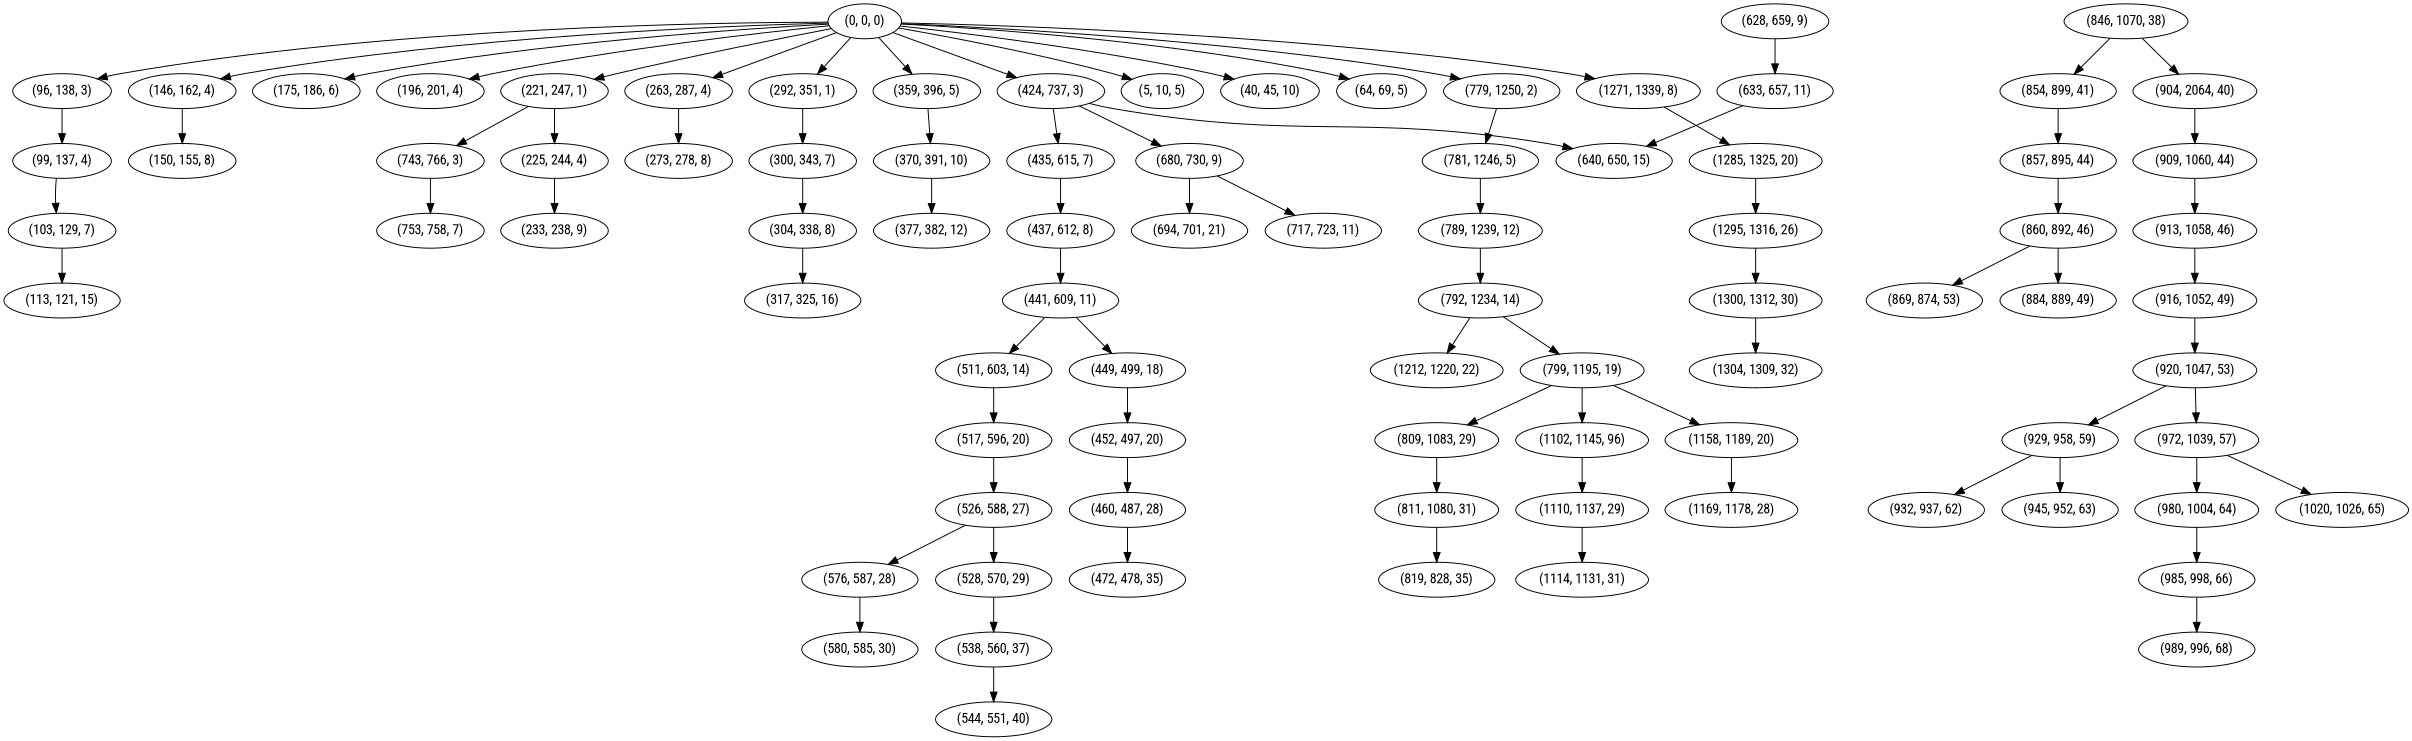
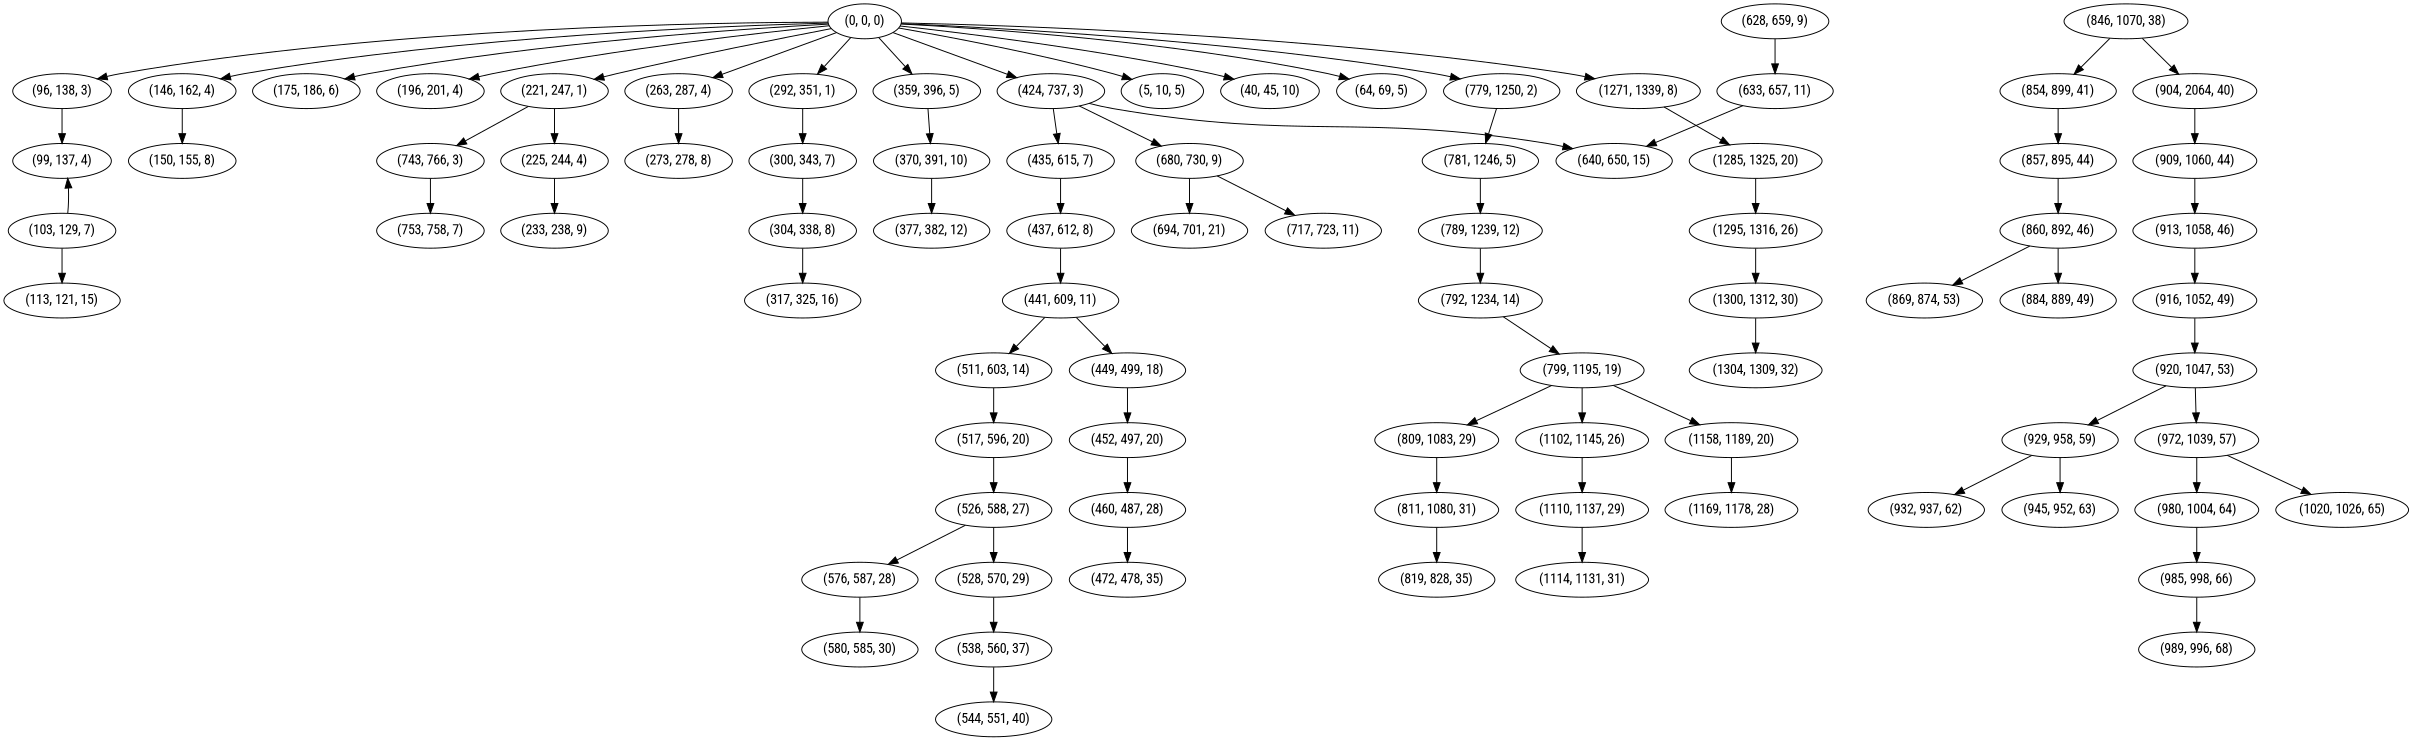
edge "(99, 137, 4)" -> "(103, 129, 7)": reversed
node "(1212, 1220, 22)": removed
node "(1102, 1145, 96)": label "(1102, 1145, 96)" -> "(1102, 1145, 26)"
